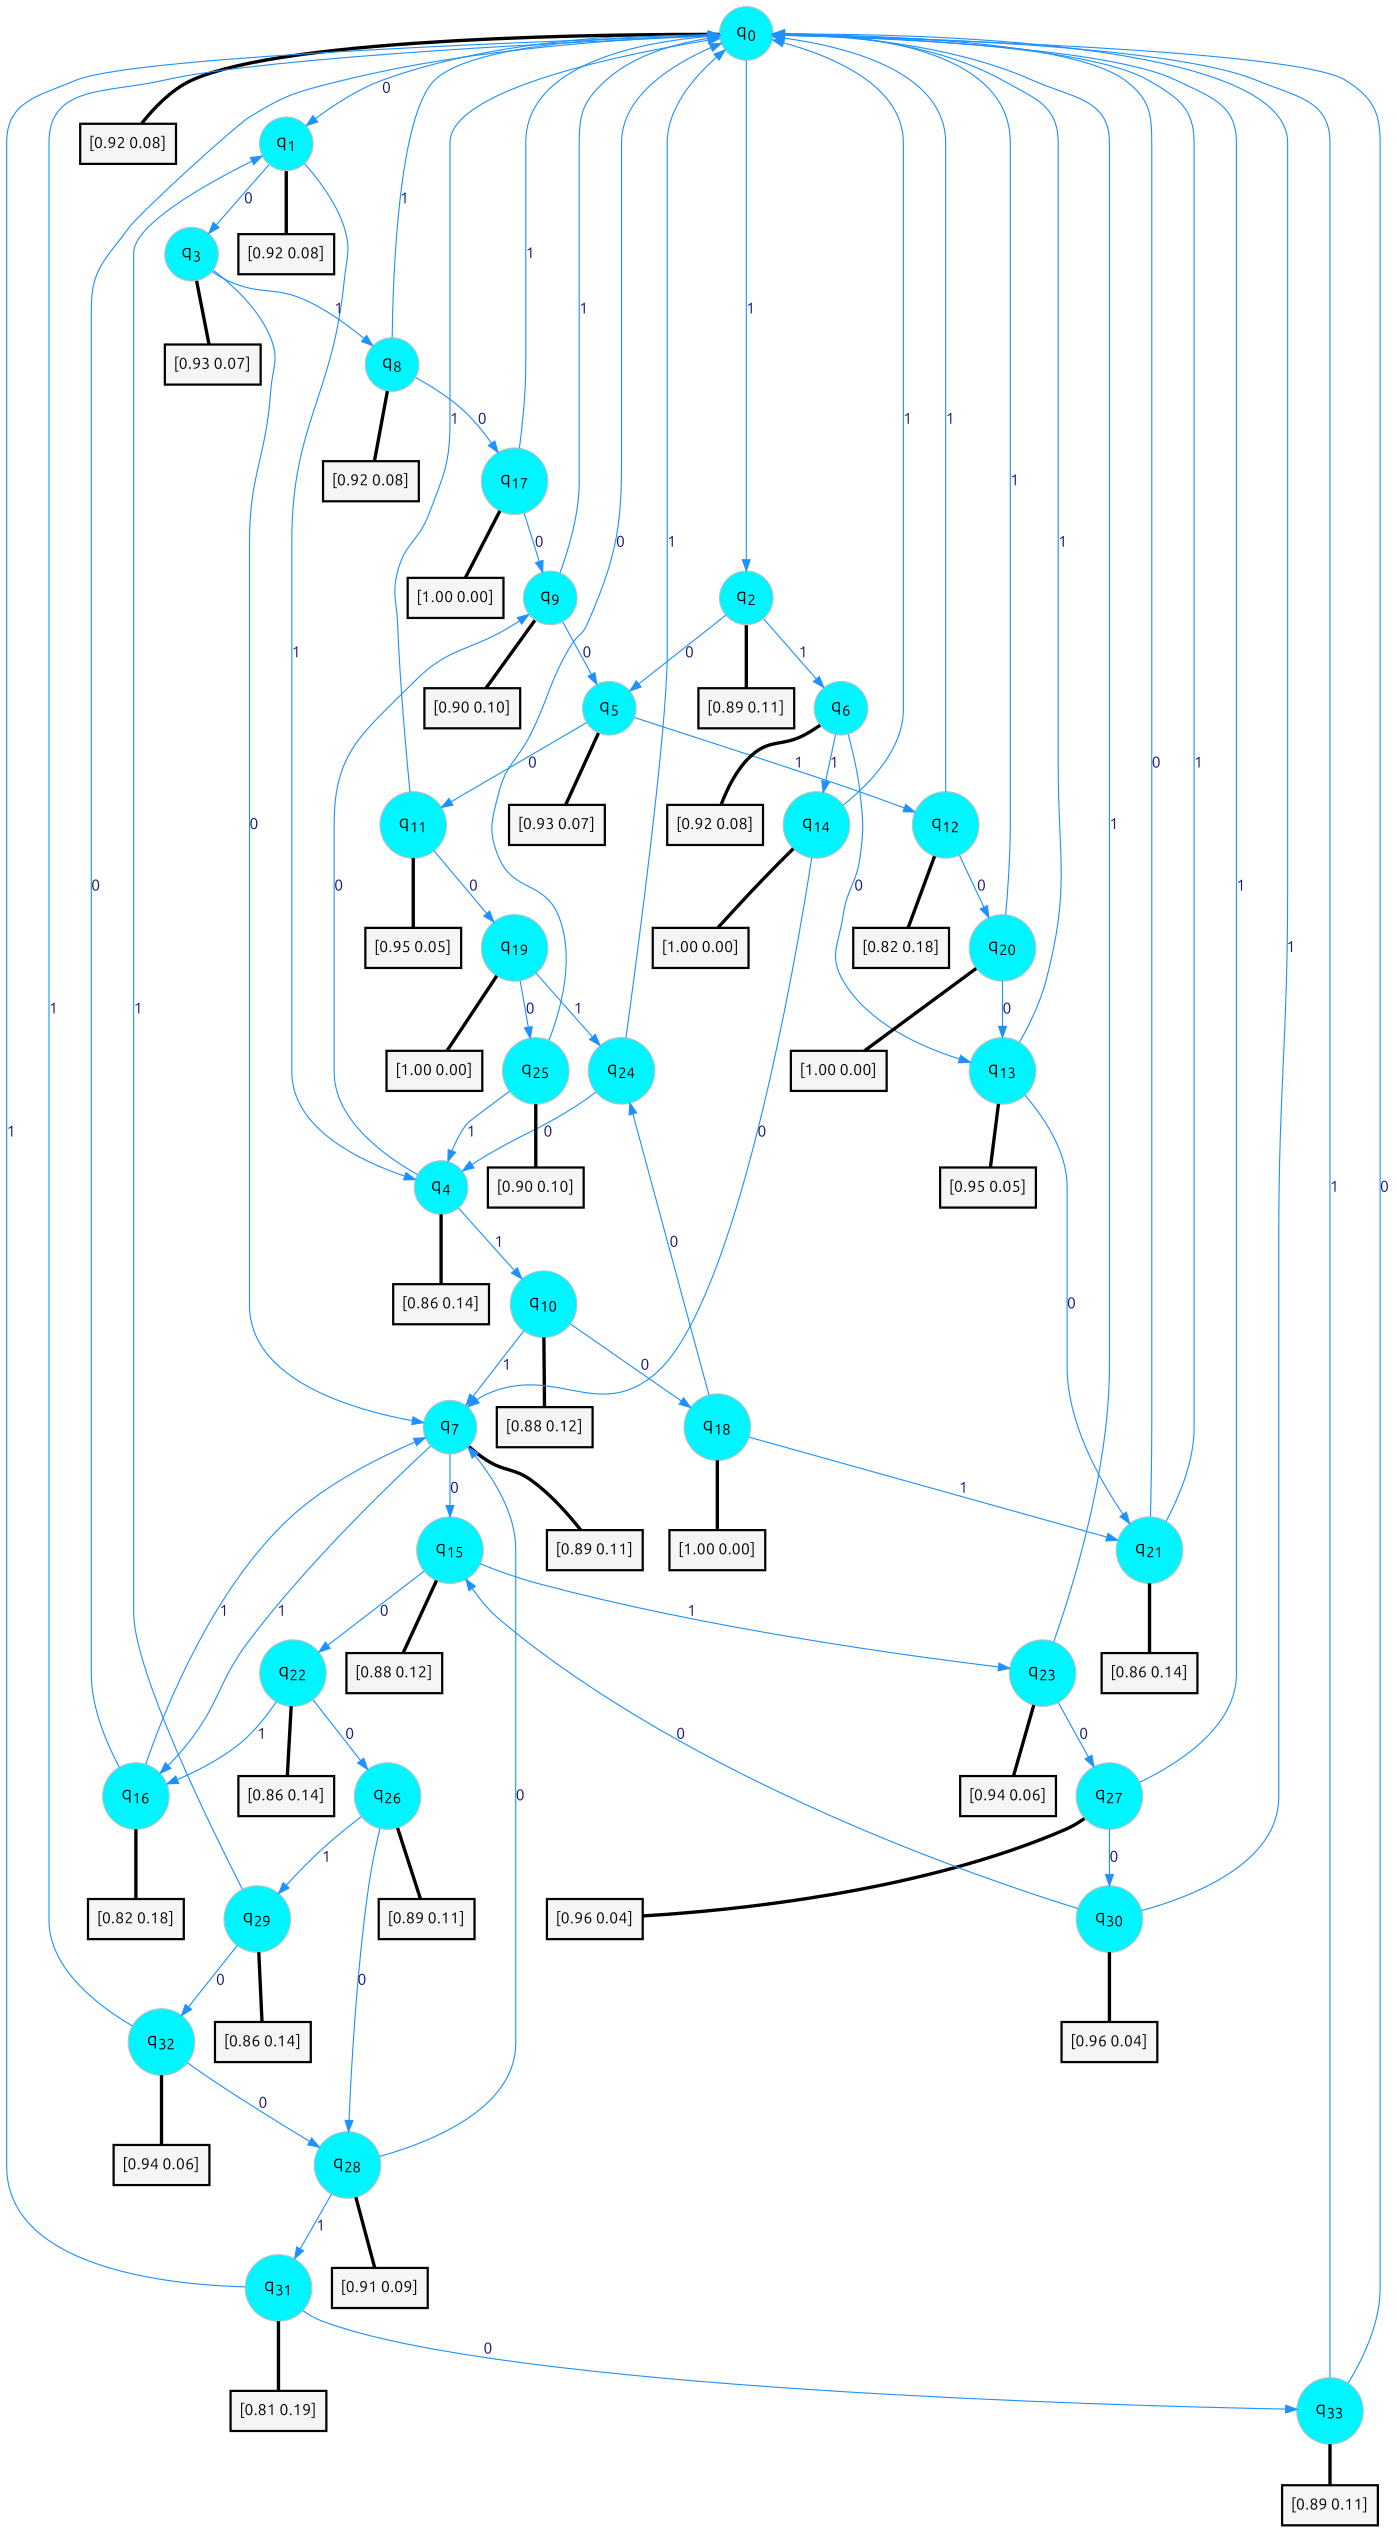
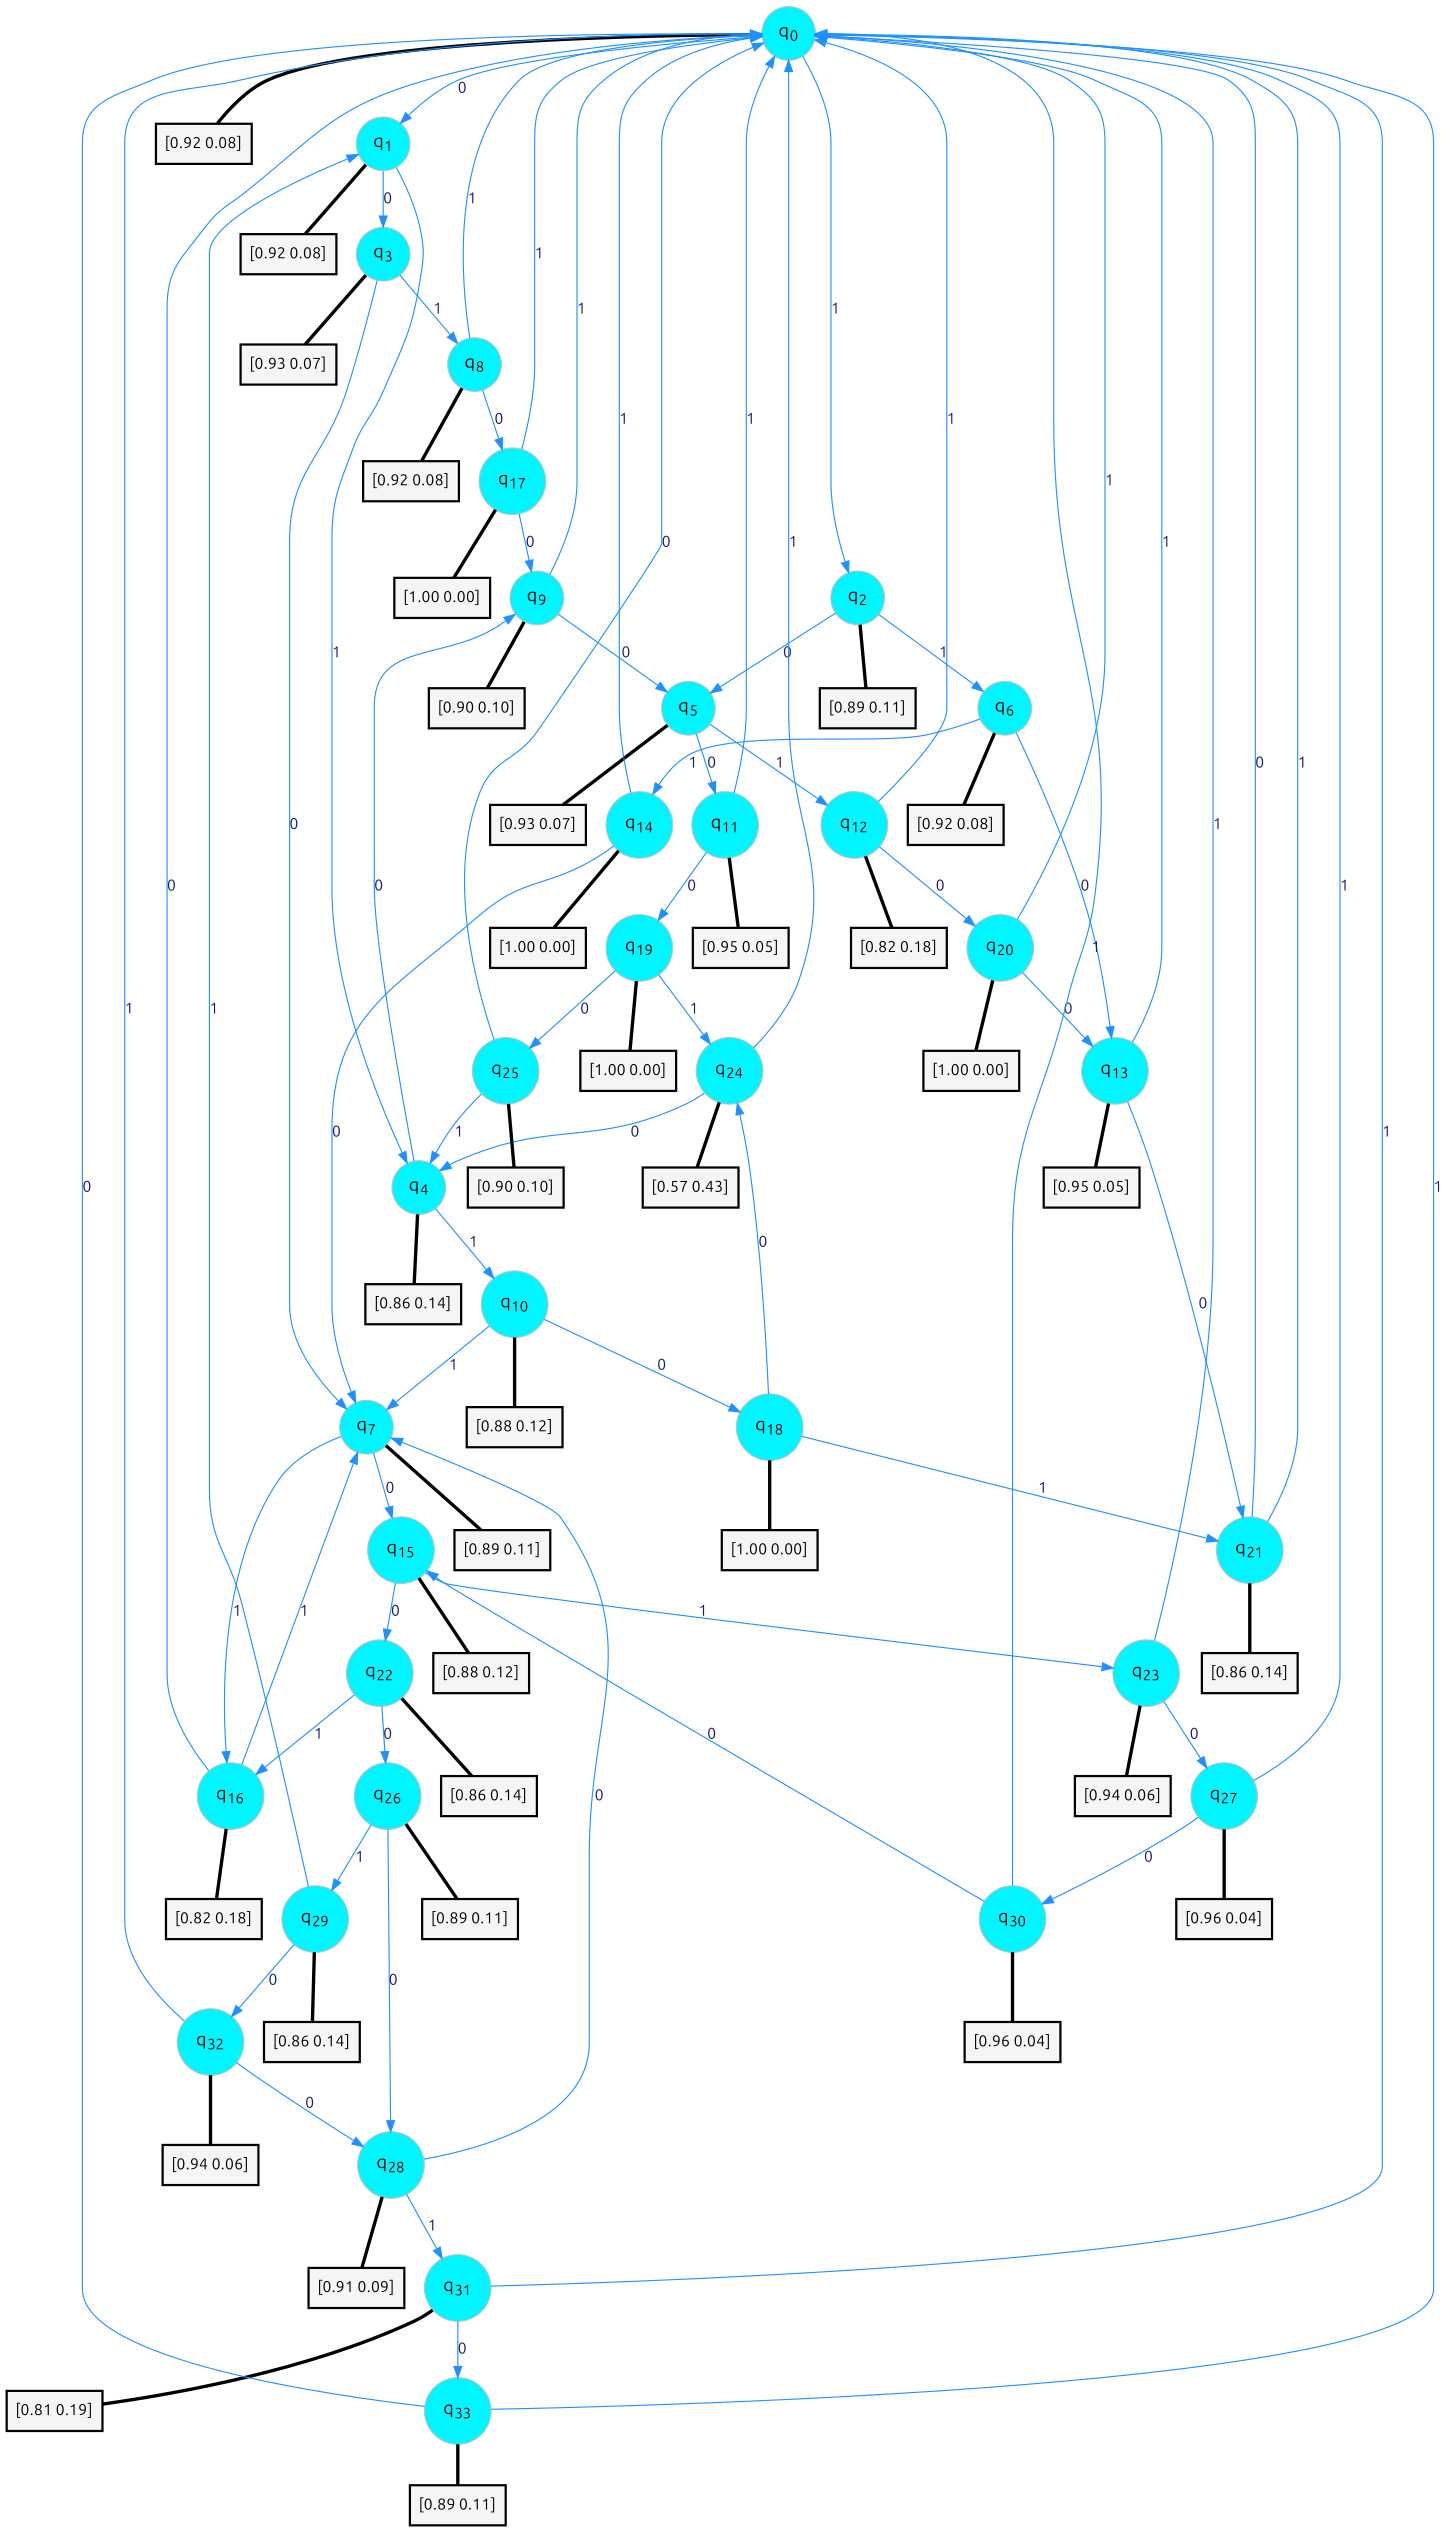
node "[0.57 0.43]": added
